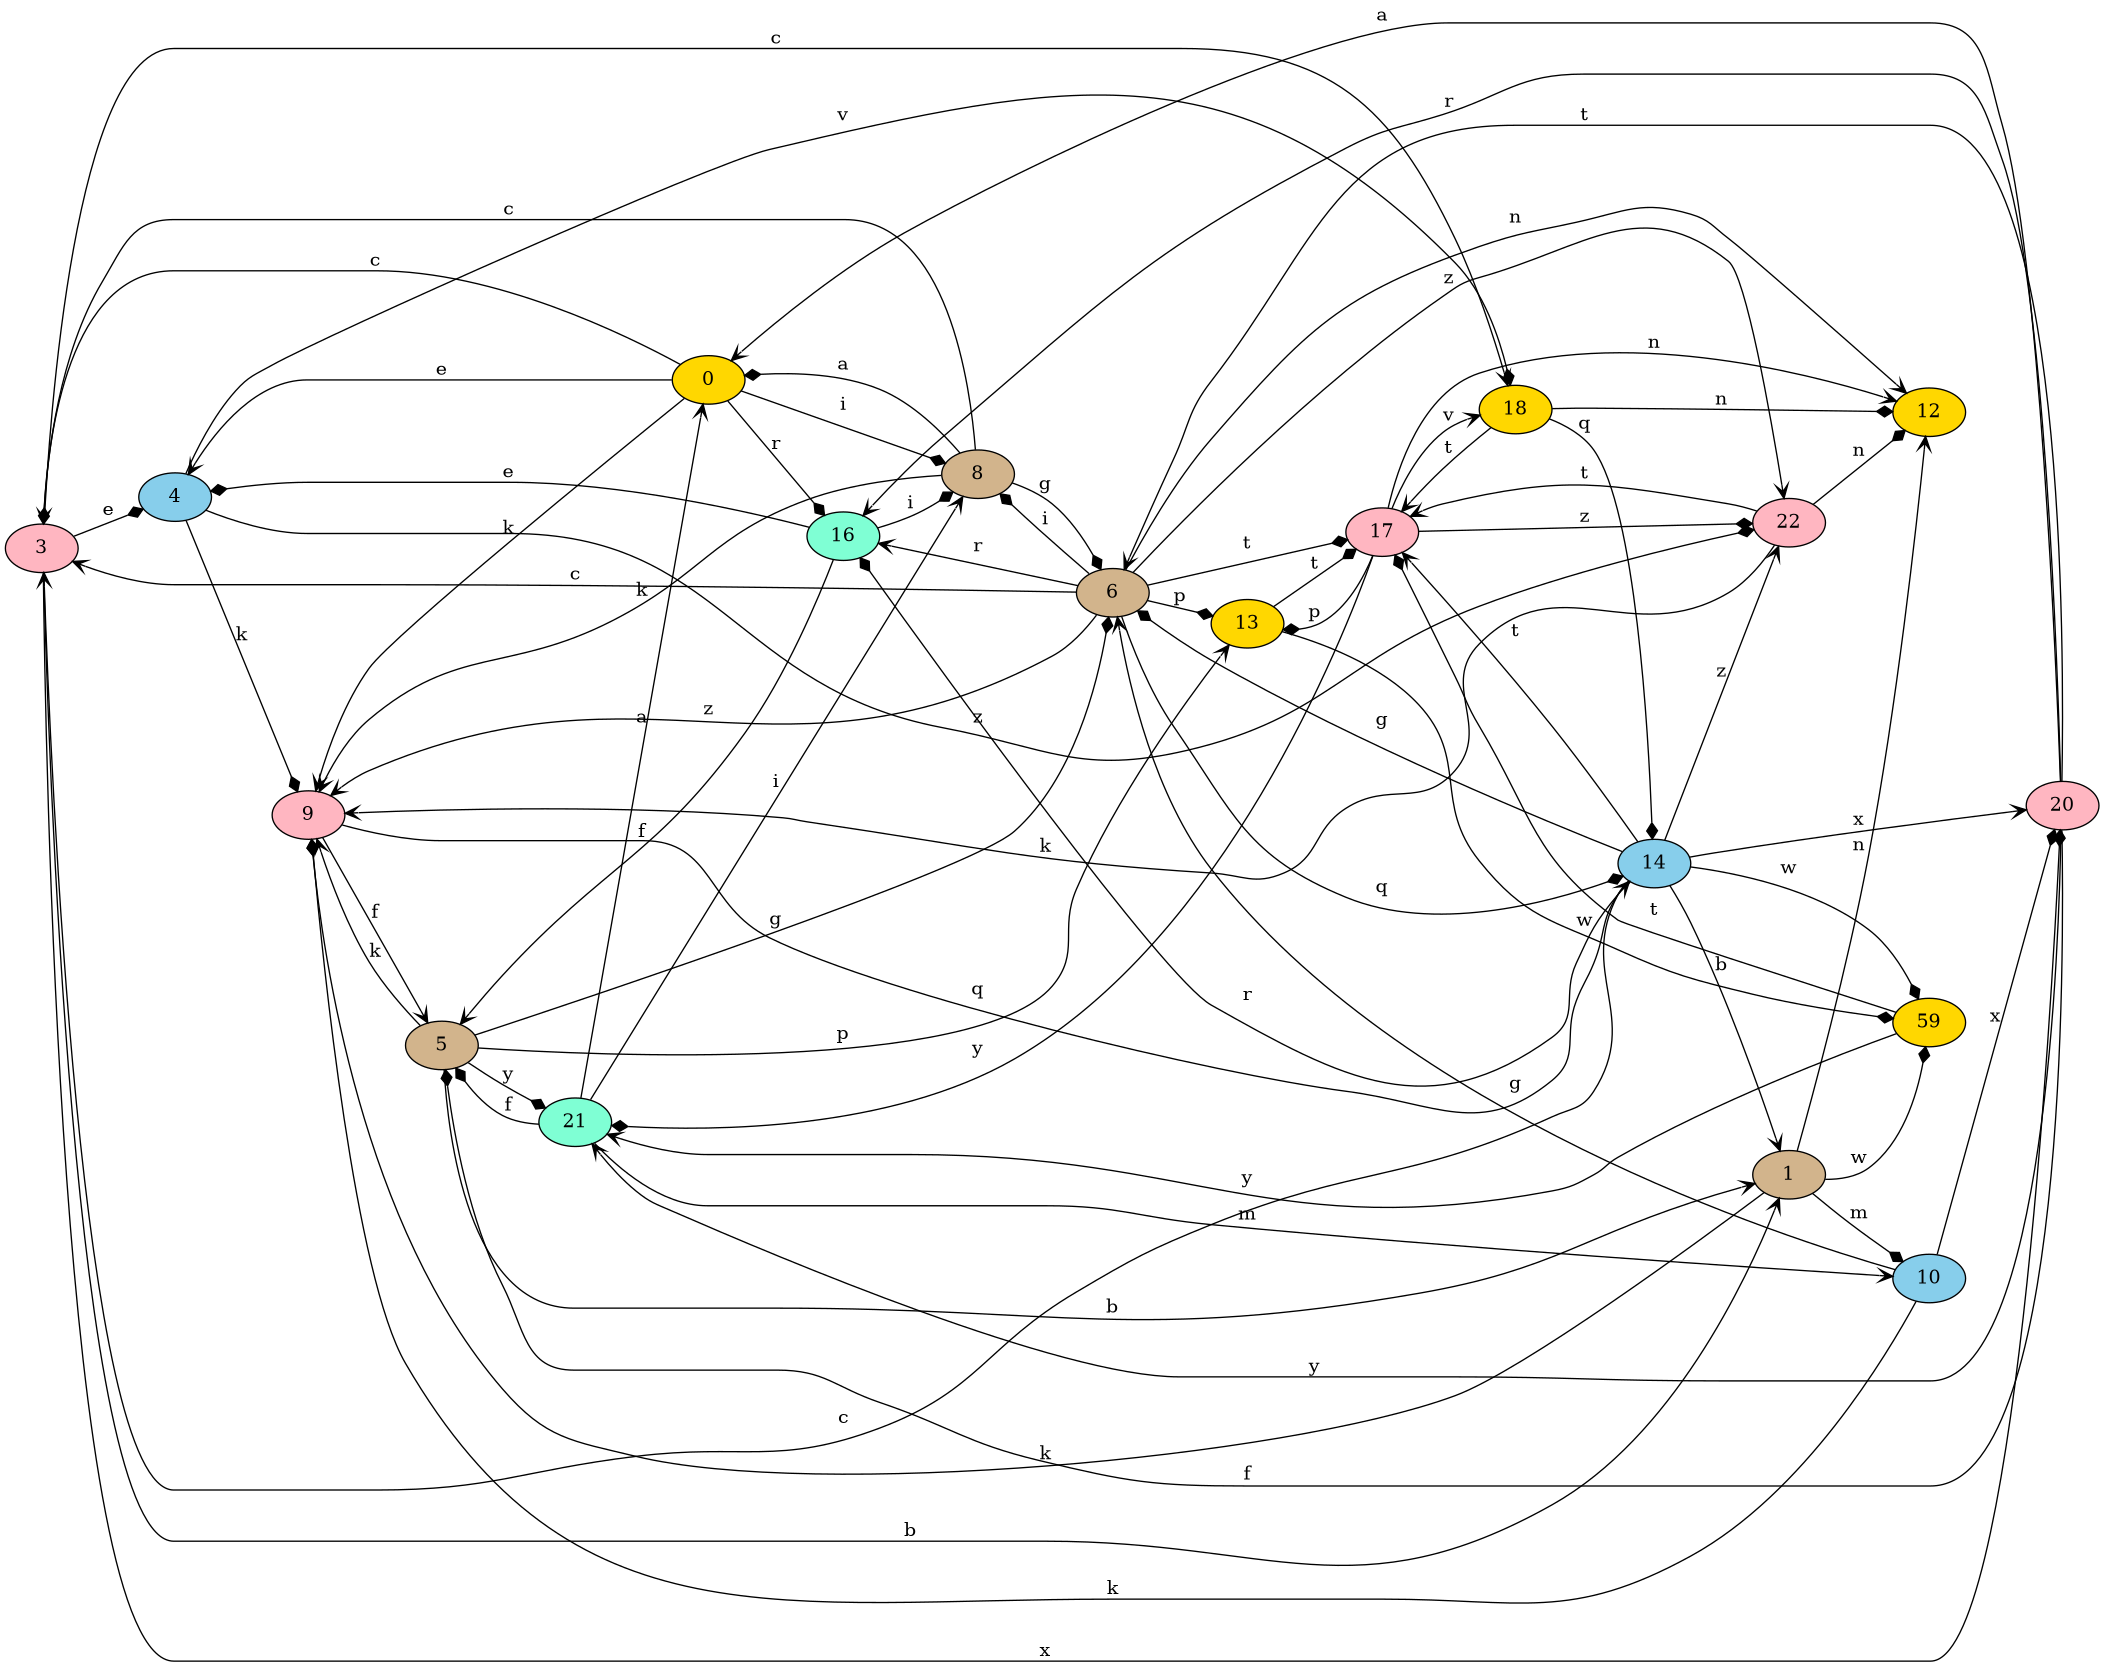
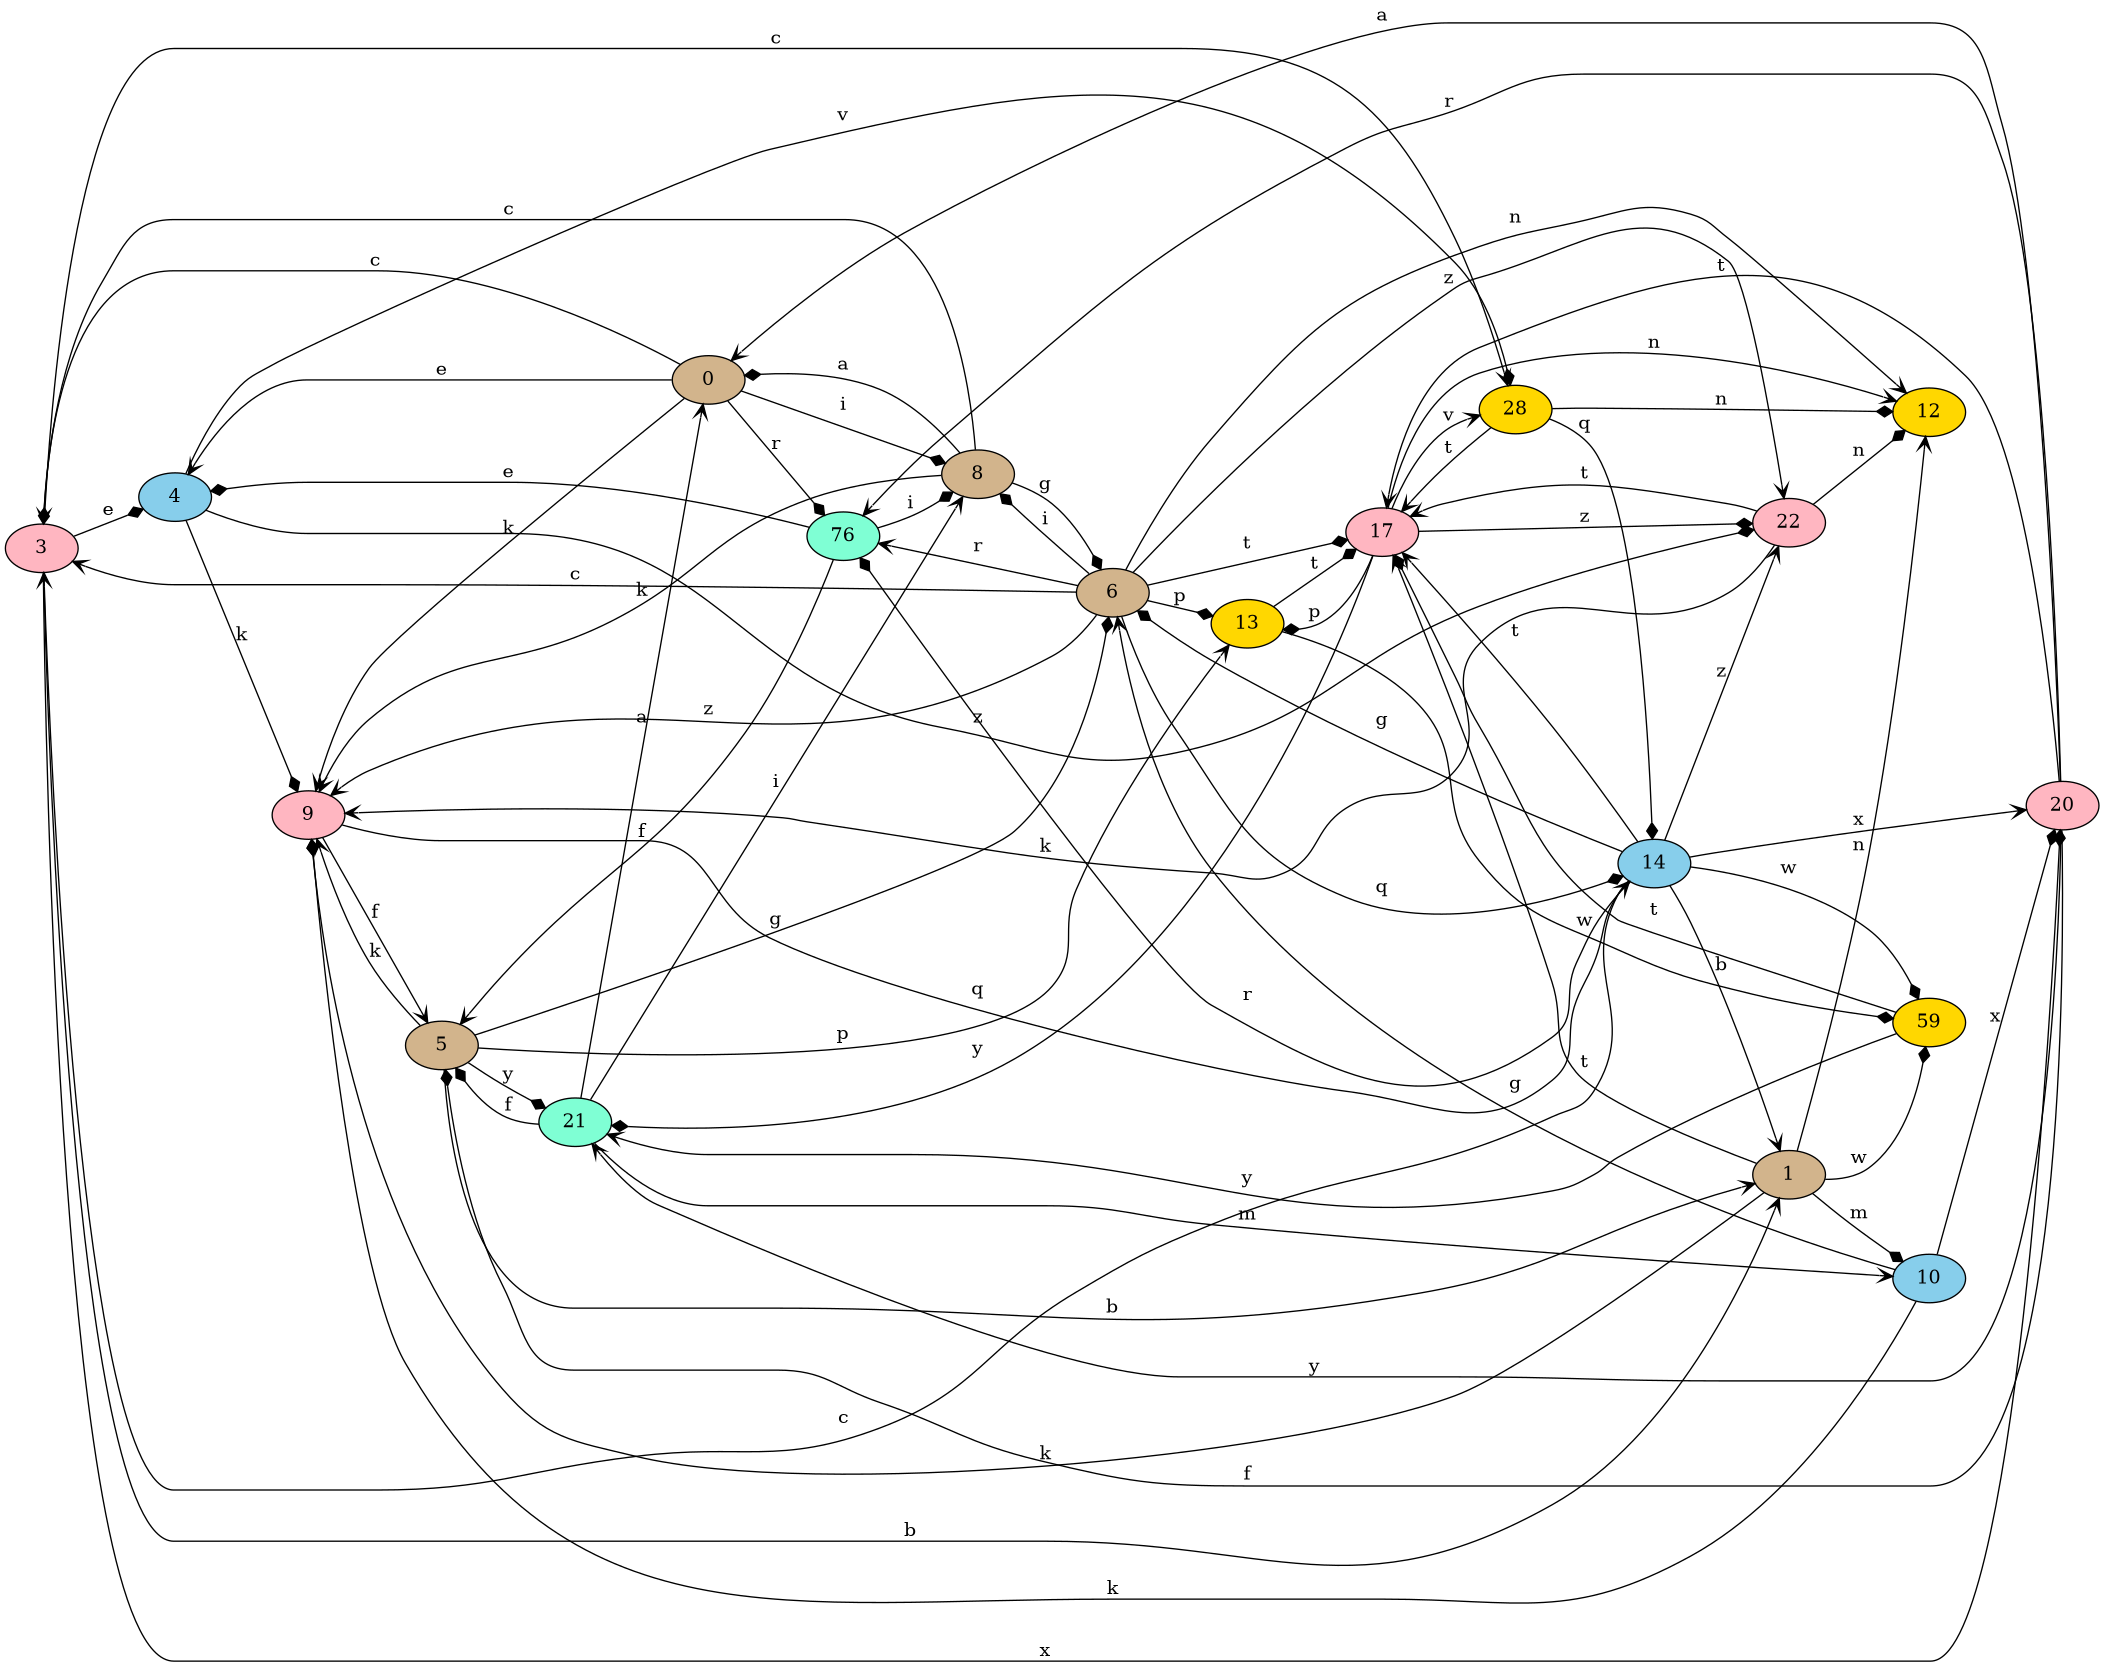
edge "20" -> "6": now "20" -> "17"
node "0": fillcolor gold -> tan
node "18": label "18" -> "28"
node "16": label "16" -> "76"
edge "1" -> "17": added, label "t"
